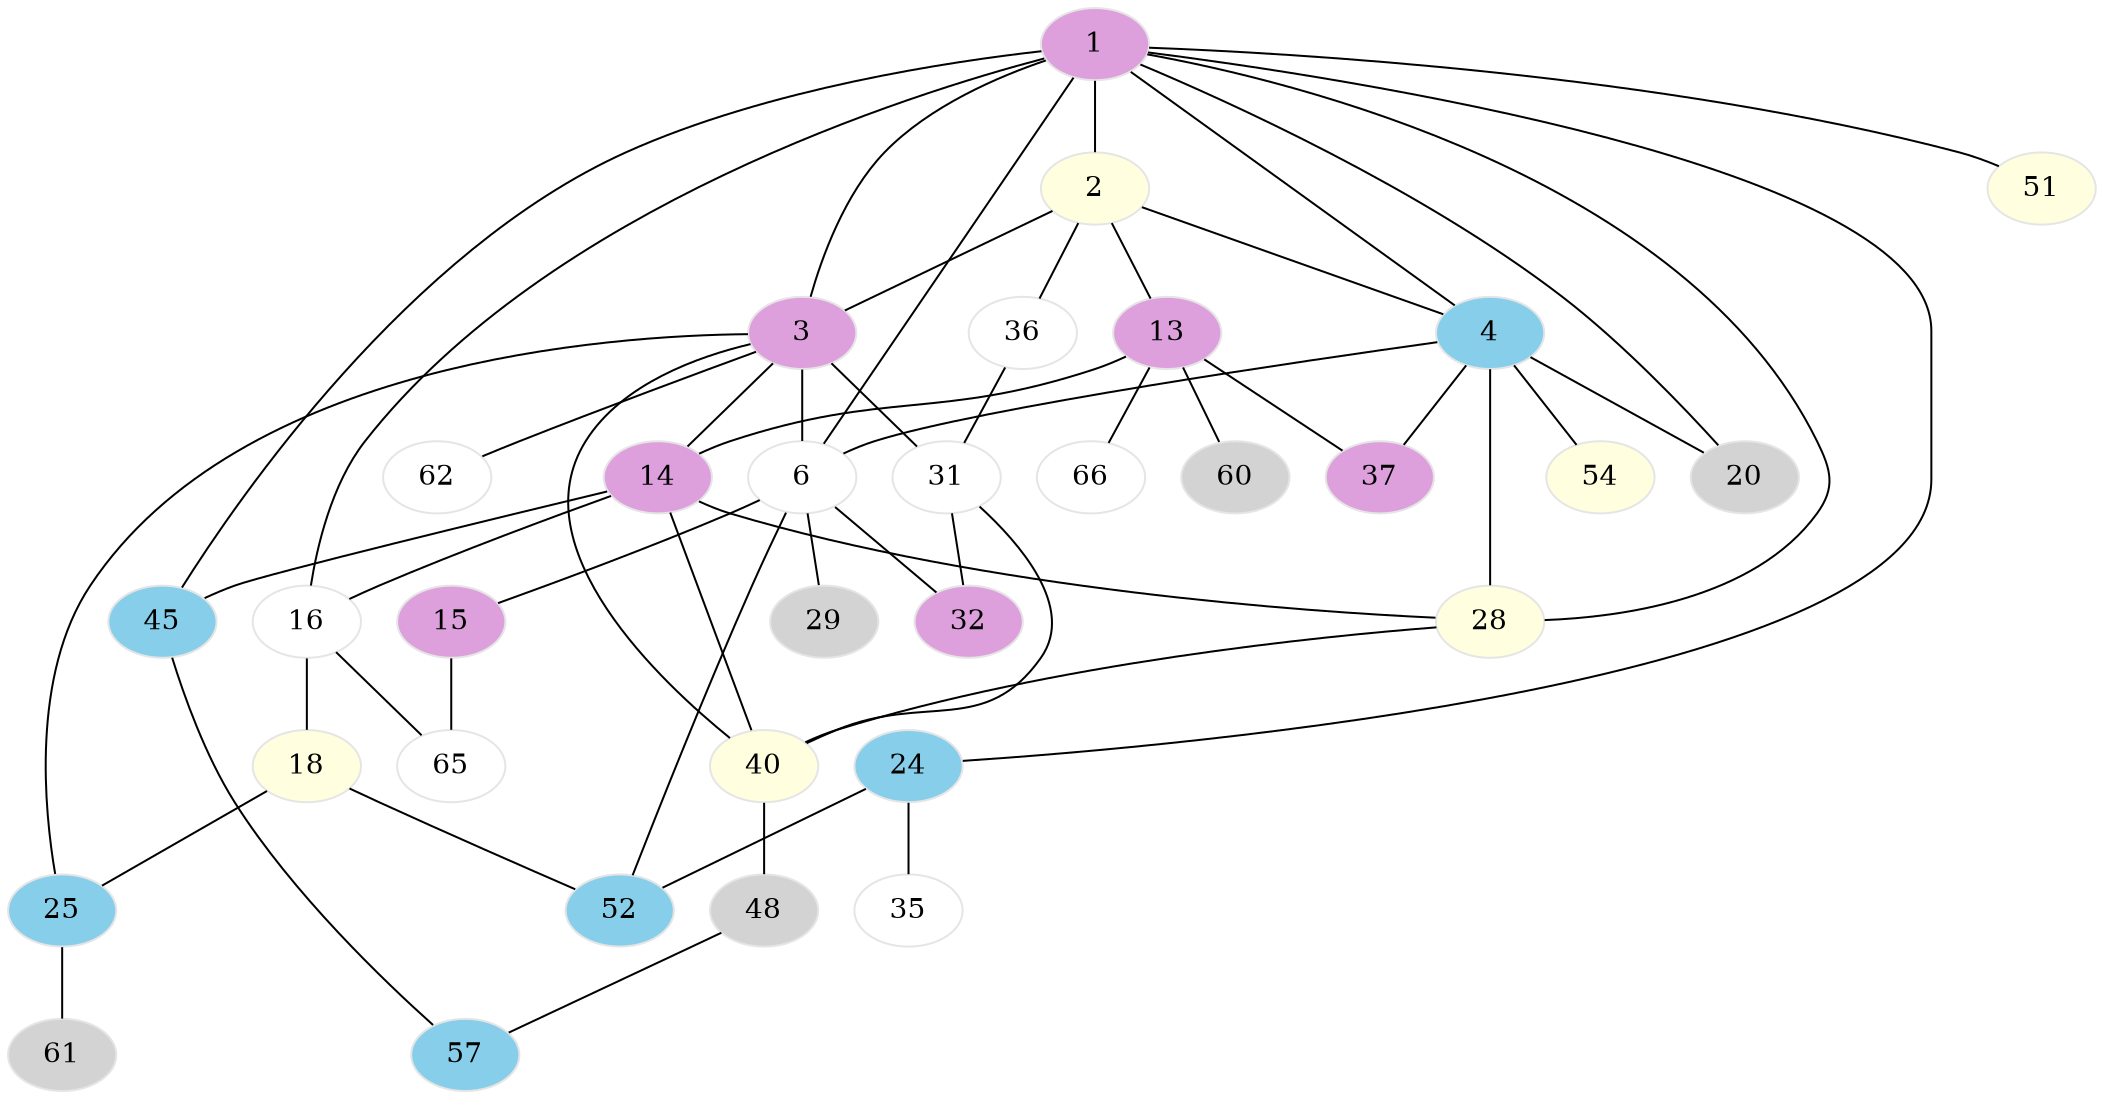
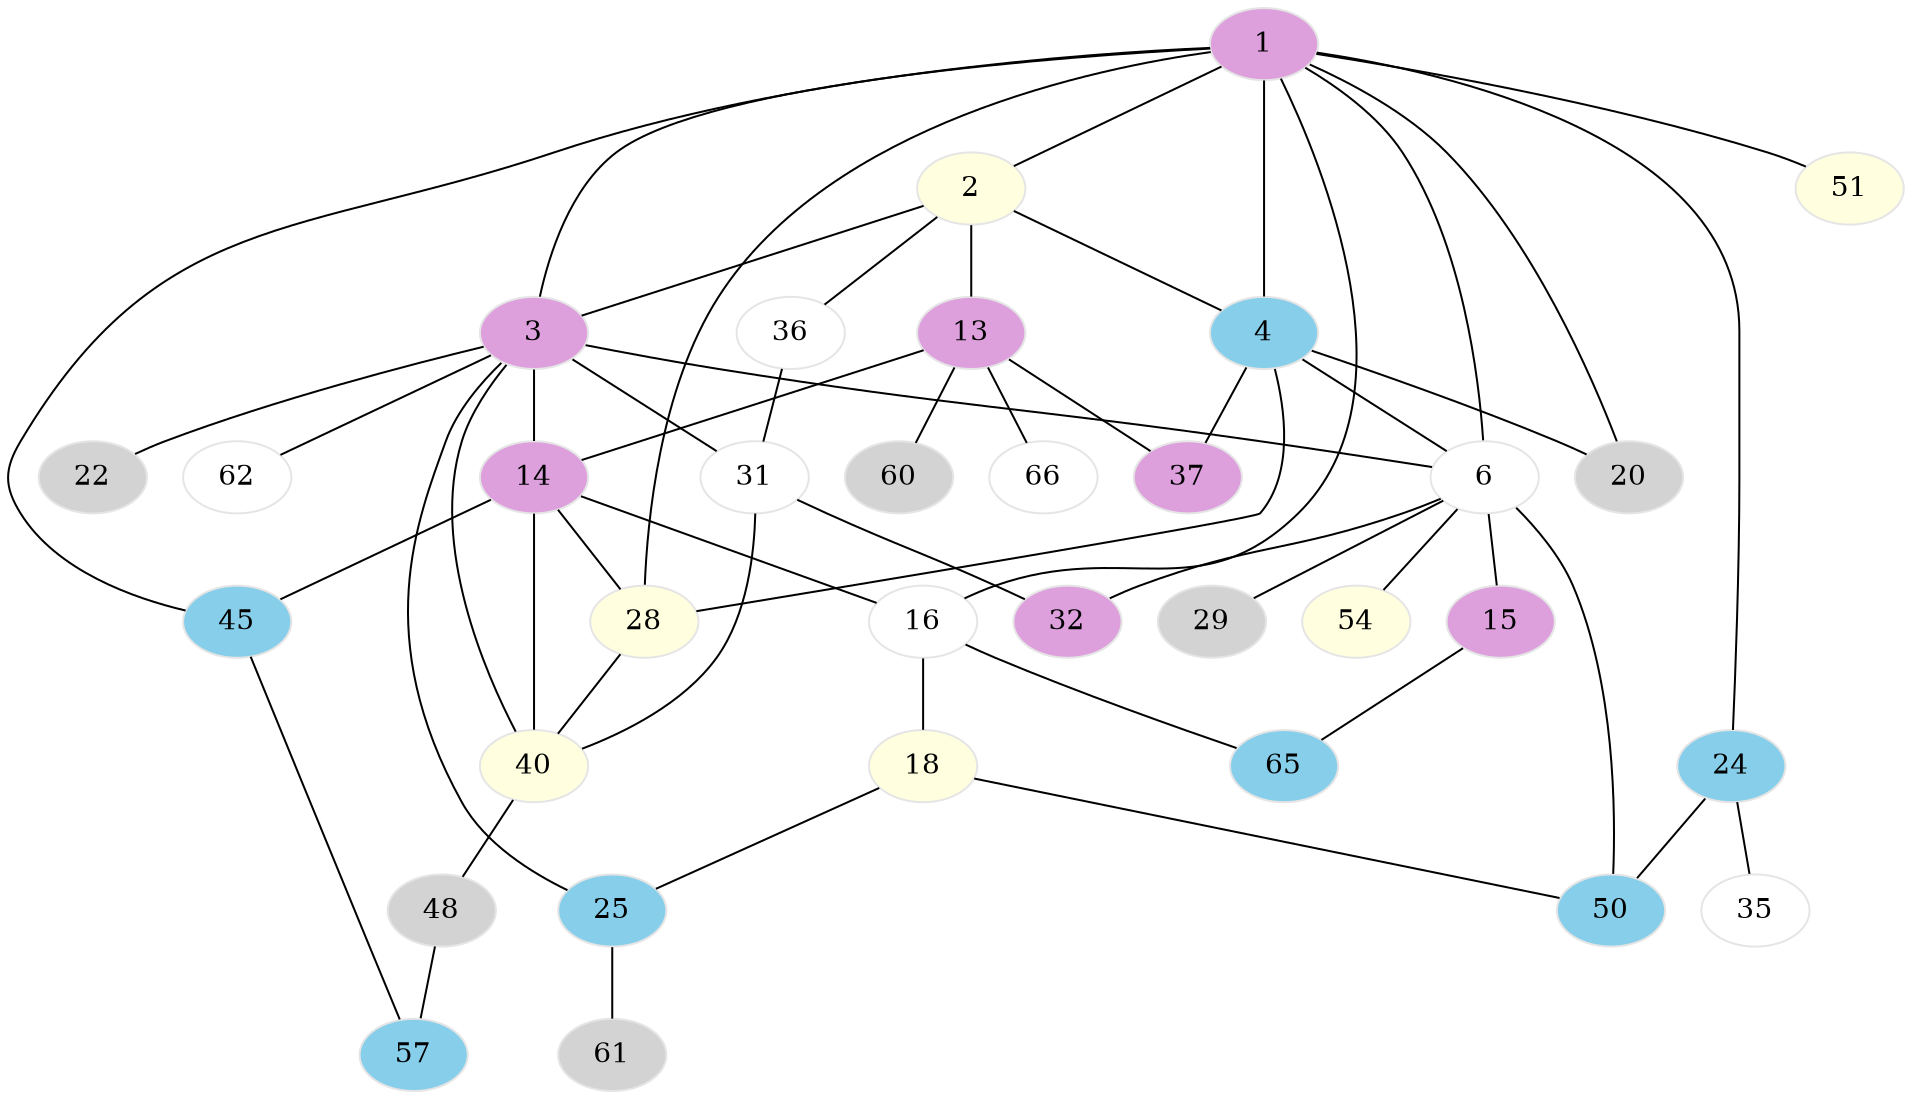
edge "4" -- "54": now "6" -- "54"
node "22": added
node "65": fillcolor white -> skyblue
node "52": label "52" -> "50"
